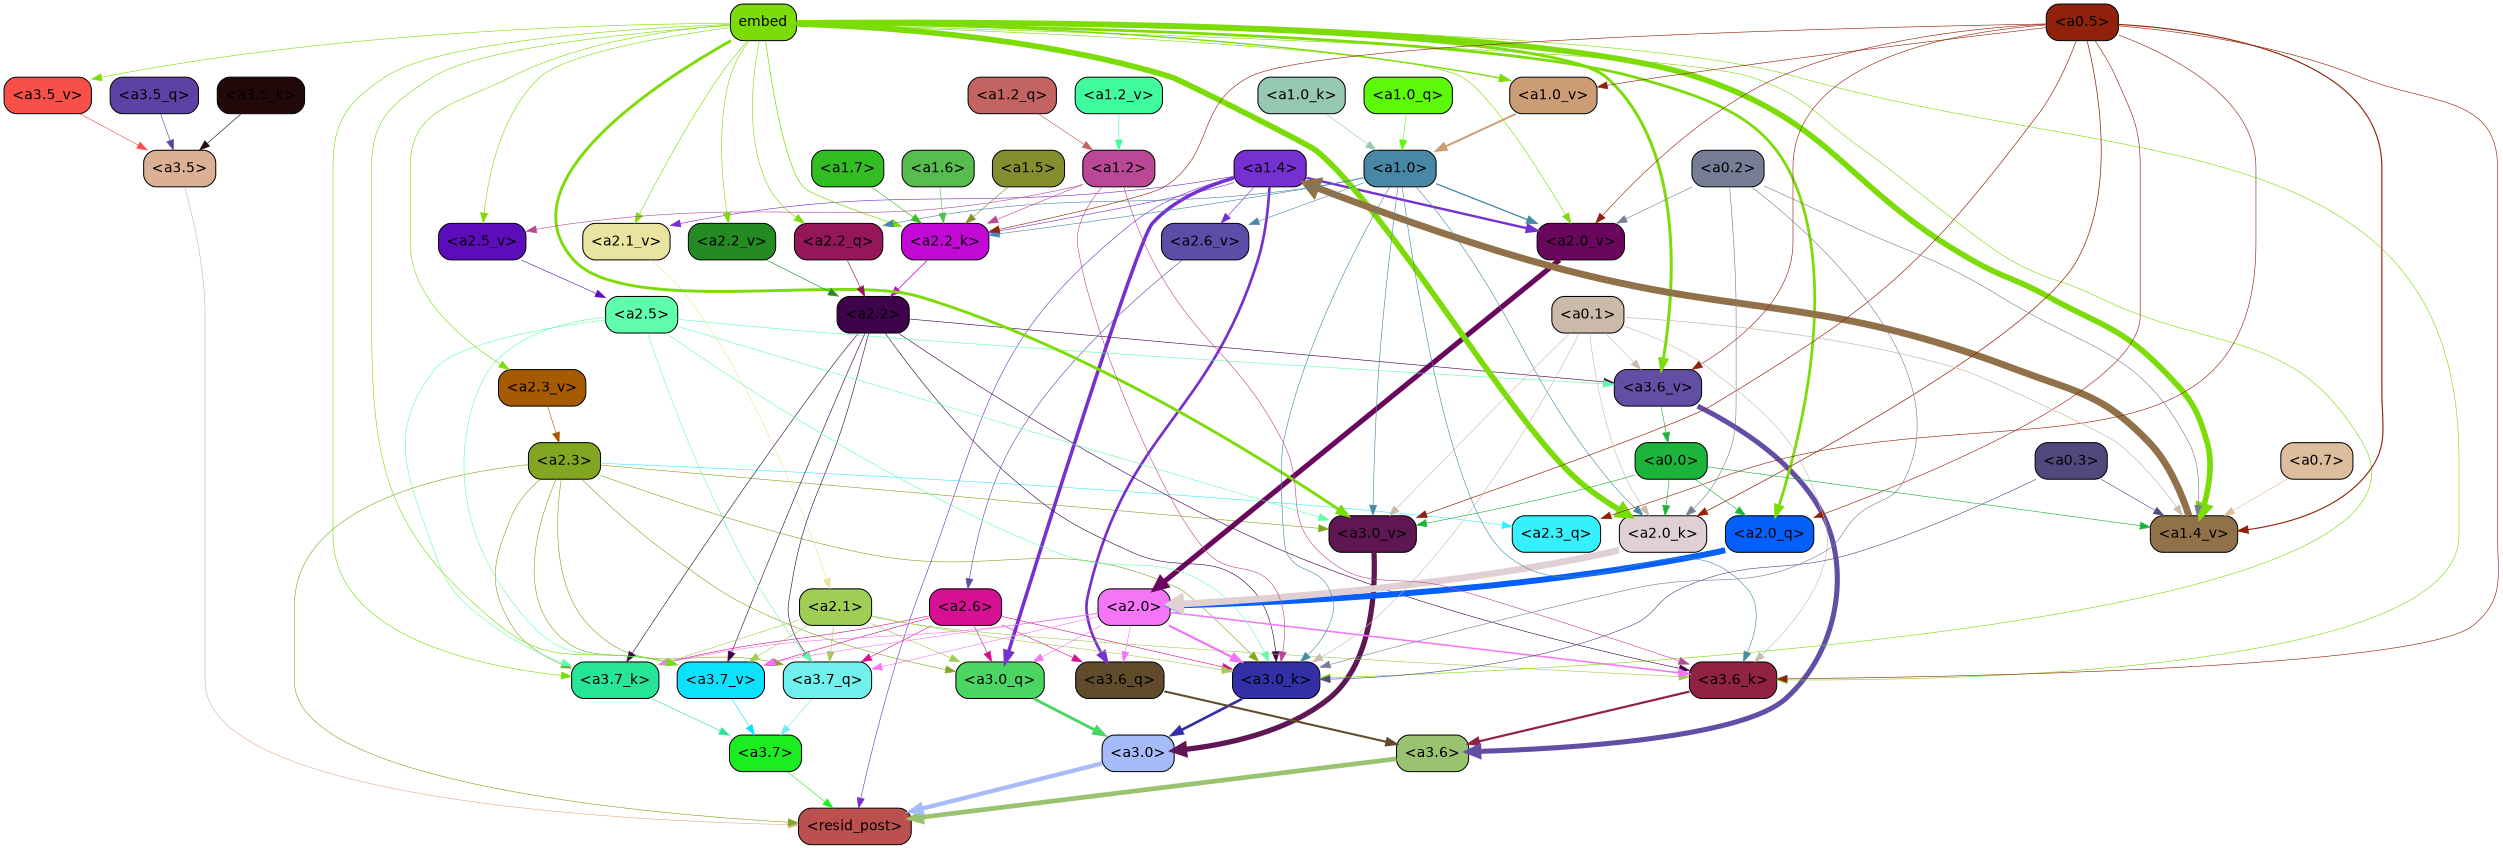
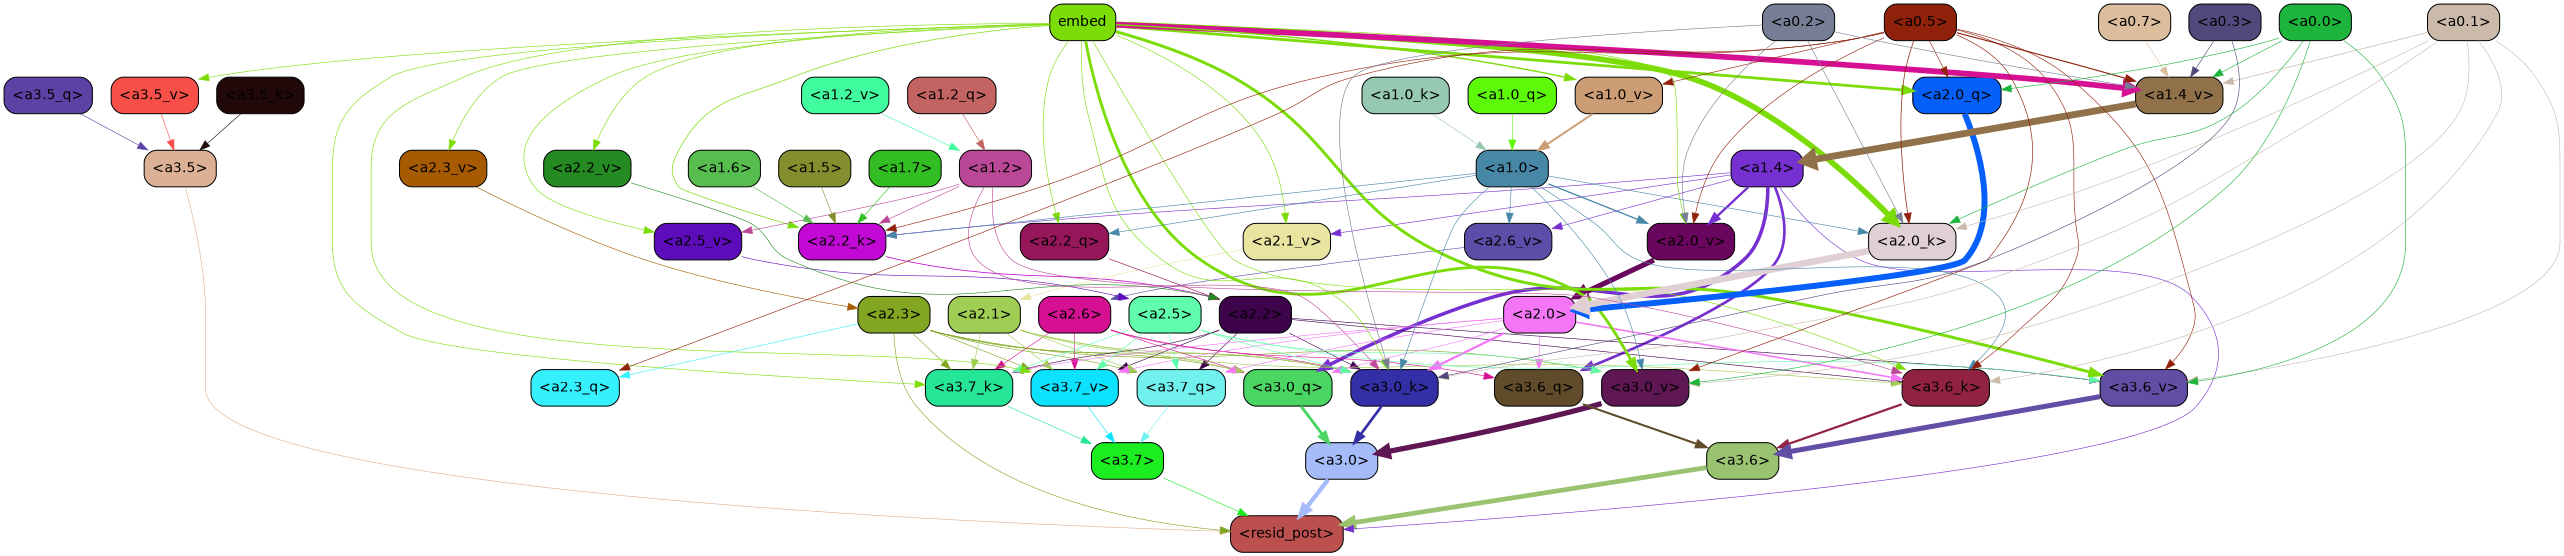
edge "embed" -> "<a1.4_v>": color #7bdc07 -> #d61092
edge "<a3.6_v>" -> "<a0.0>": reversed
edge "<a2.6>" -> "<a3.7_q>": removed
